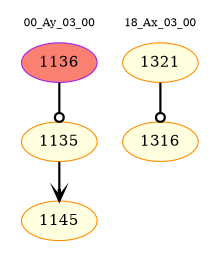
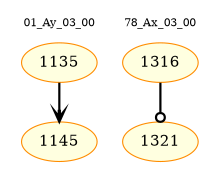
cluster "00_Ay_03_00": label "00_Ay_03_00" -> "01_Ay_03_00"
cluster "18_Ax_03_00": label "18_Ax_03_00" -> "78_Ax_03_00"
node "1136": removed
edge "1321" -> "1316": reversed
